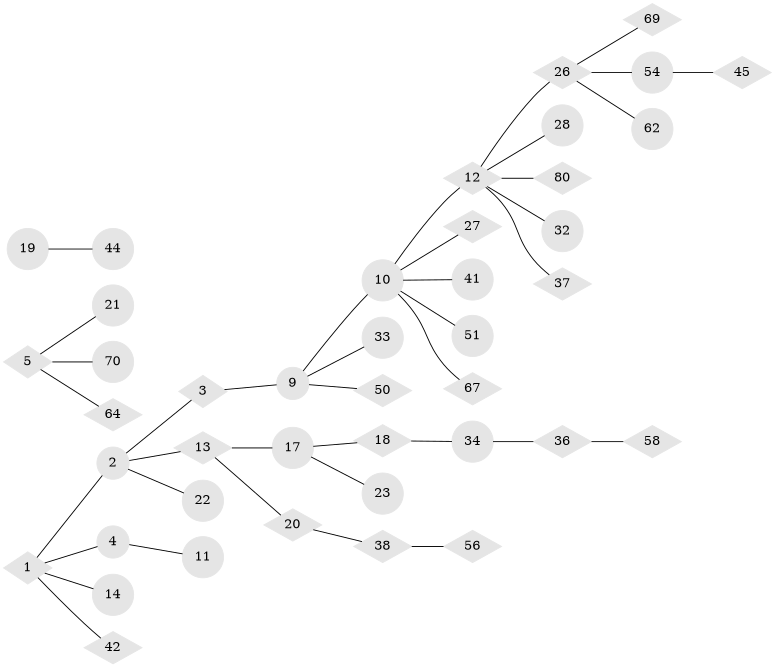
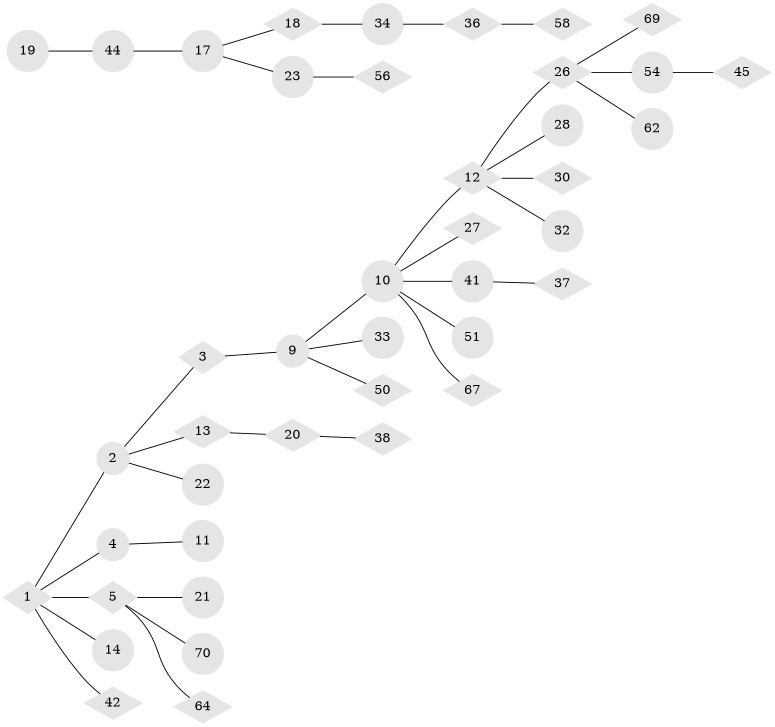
node "80": label "80" -> "30"
edge "12" -- "37": now "41" -- "37"
edge "13" -- "17": now "44" -- "17"
edge "38" -- "56": now "23" -- "56"
edge "1" -- "5": added
